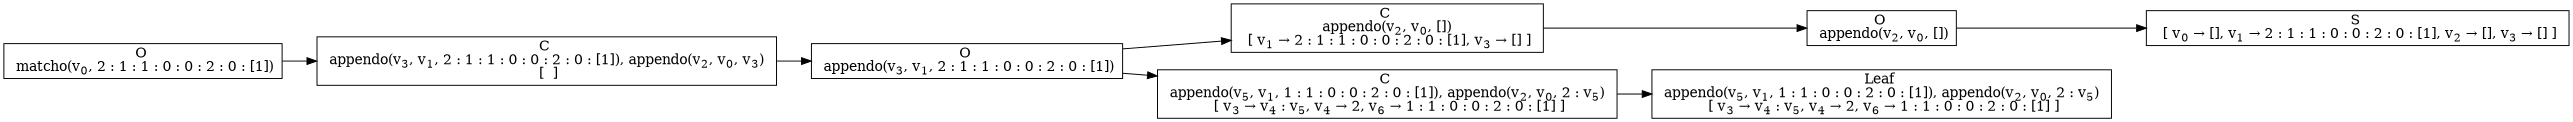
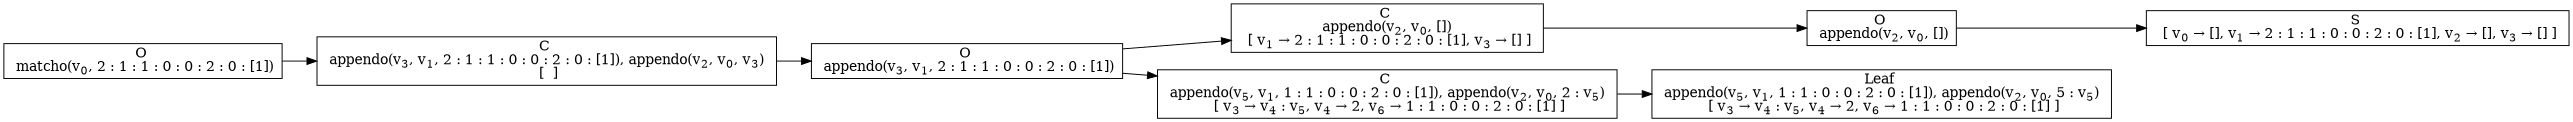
node "Leaf": text ", 2 : v" -> ", 5 : v"
